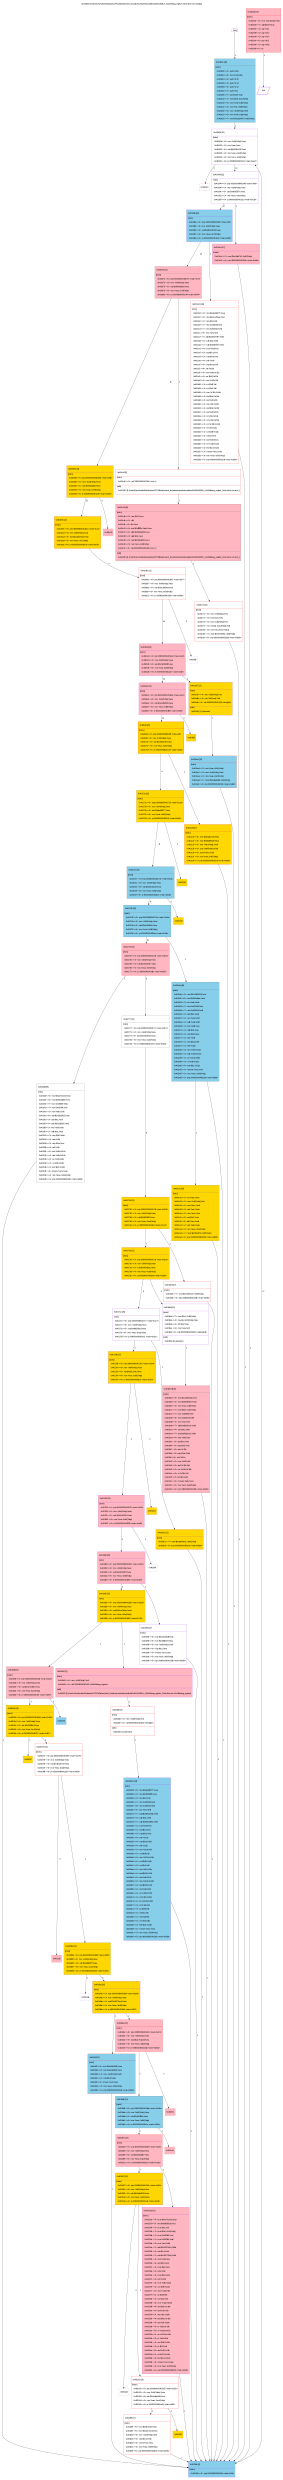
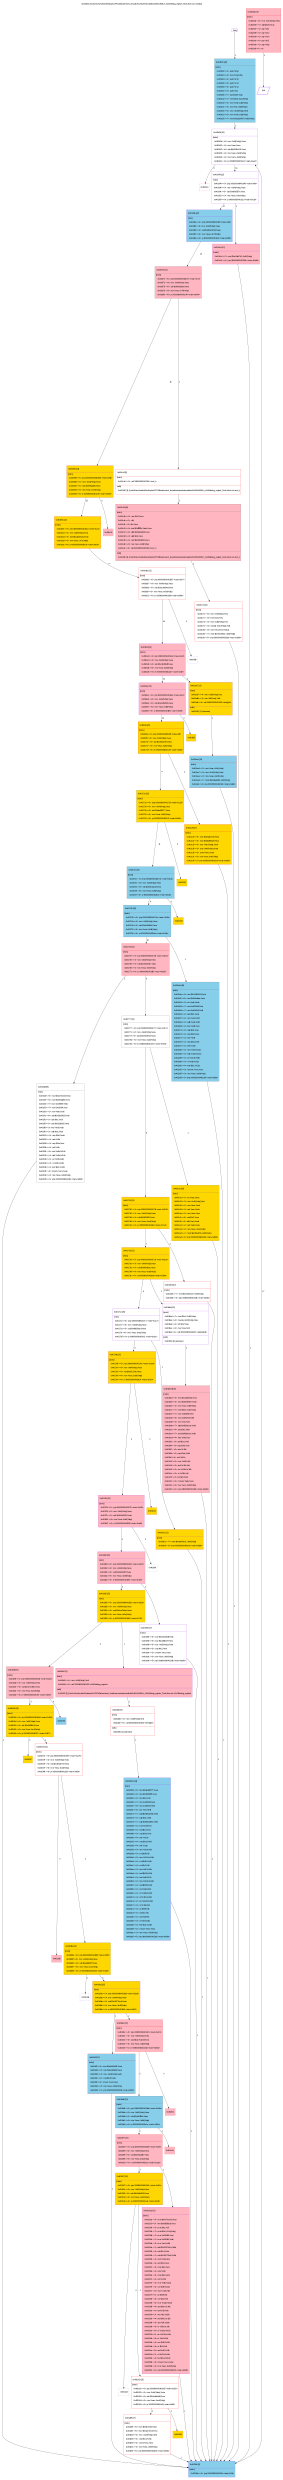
node "0x401cb2 [144]": removed
edge "0x401b4a [83]" -> "0x401c91 [33]": now "0x401777 [25]" -> "0x401c91 [33]"
